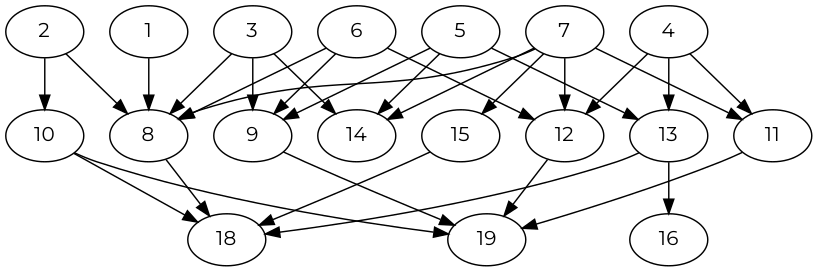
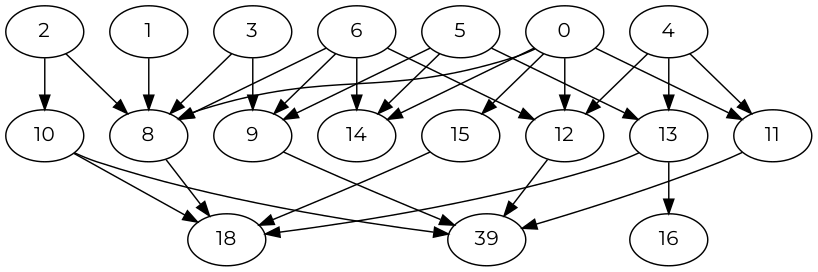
node "7": label "7" -> "0"
edge "3" -> "14": now "6" -> "14"
node "19": label "19" -> "39"
